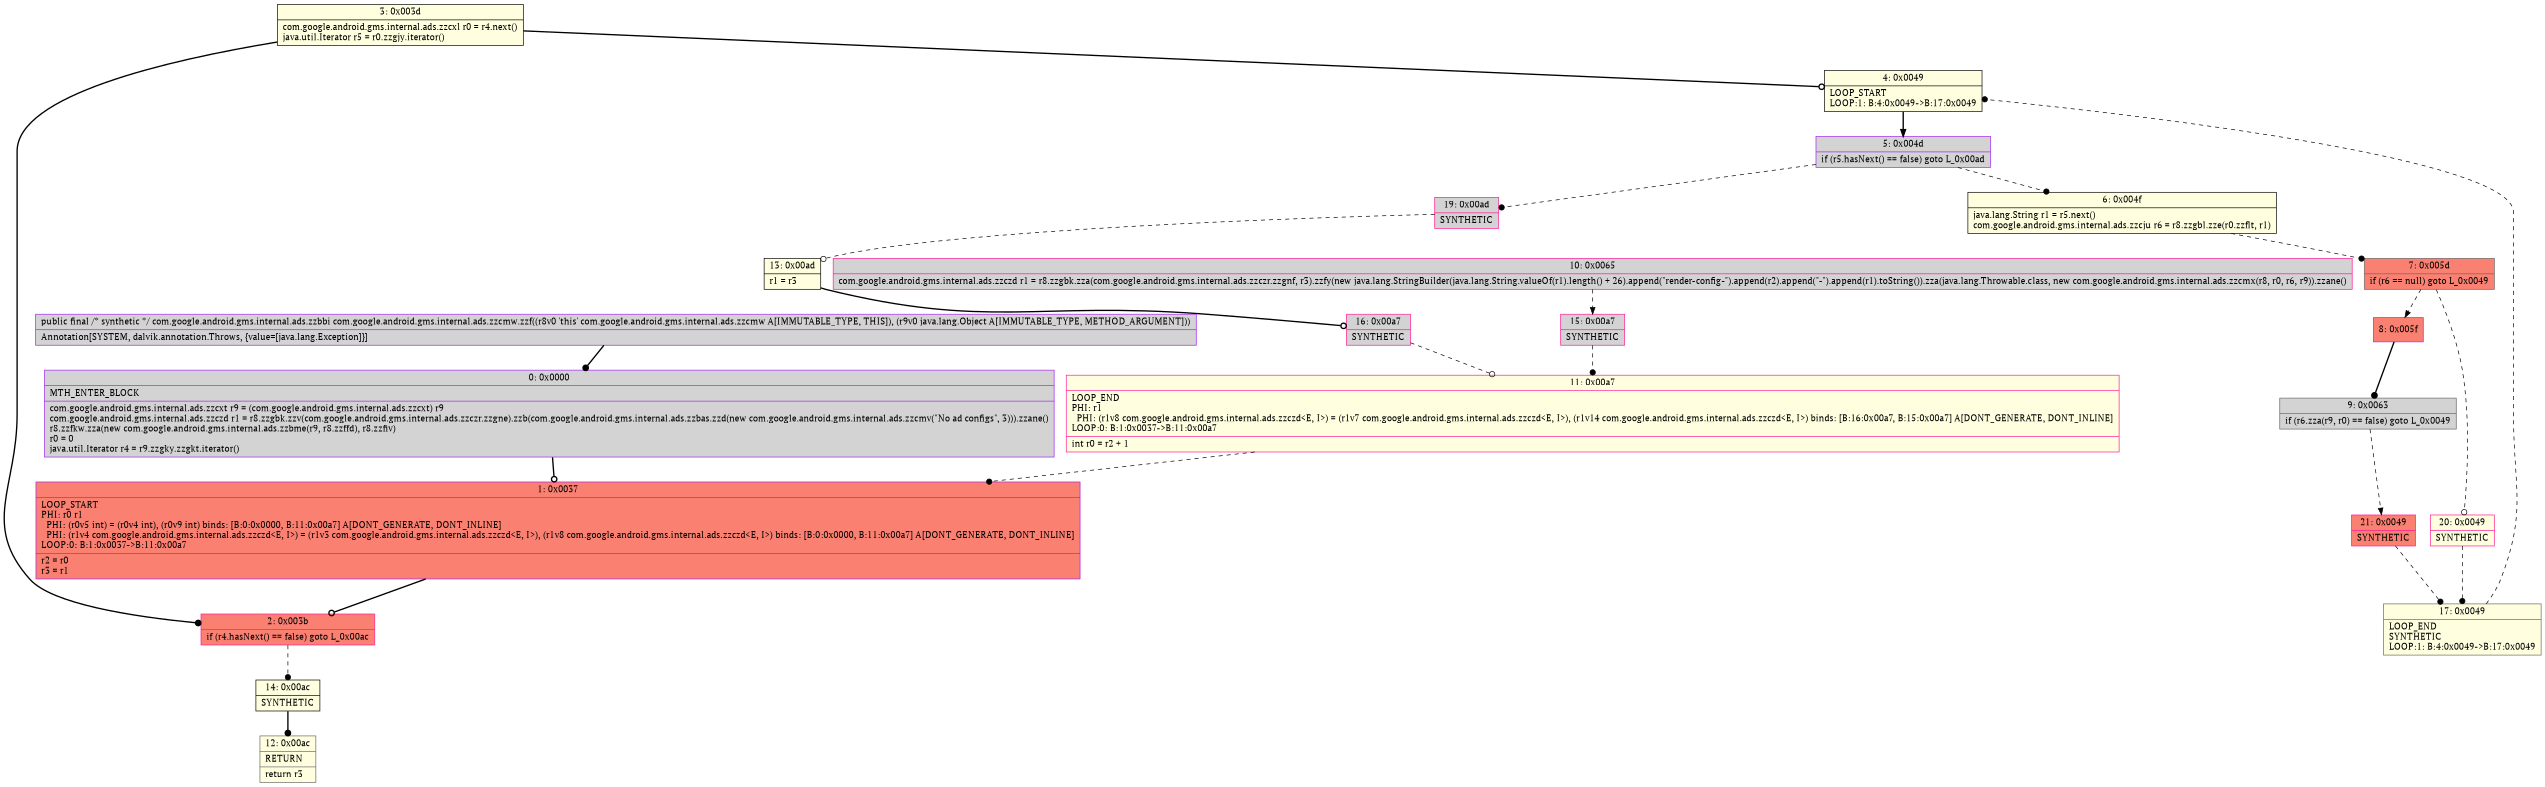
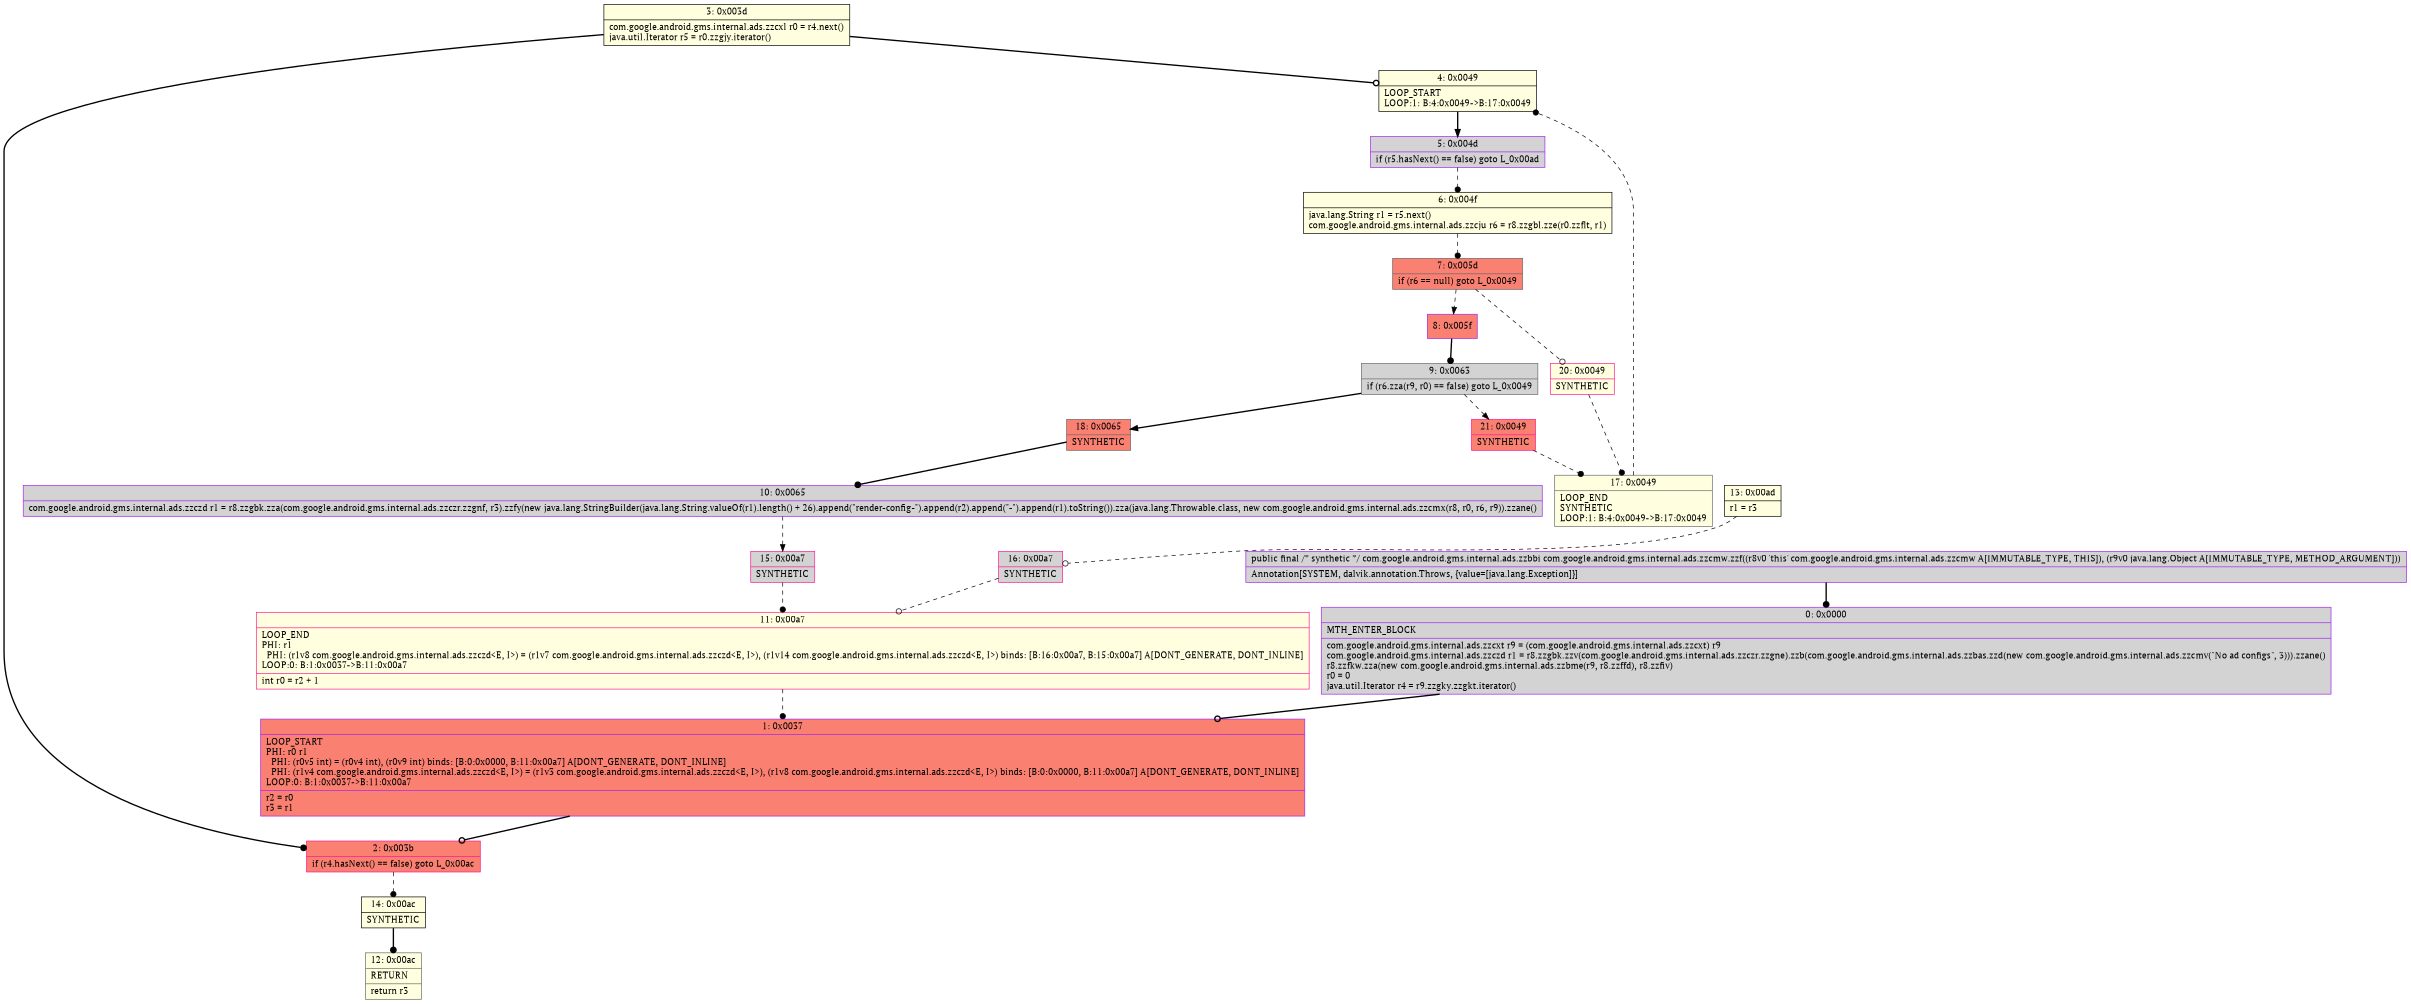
node "19: 0x00ad": removed
node "10: 0x0065": color deeppink -> purple
edge "13: 0x00ad" -> "16: 0x00a7": style bold -> dashed
node "18: 0x0065": added
